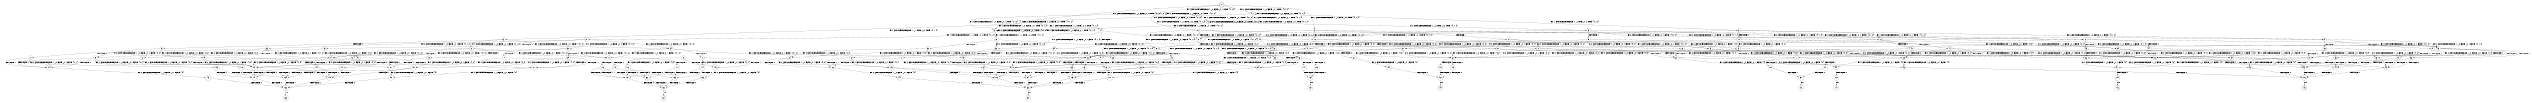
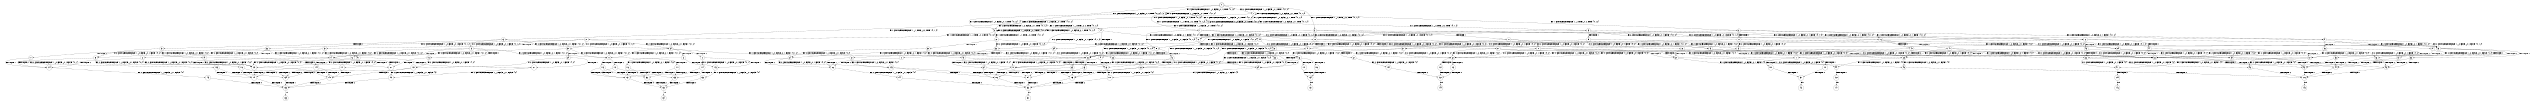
edge "34" -> "73": added, label "TERMINATE !1"
node "90": removed
edge "82" -> "70": removed, label "EX !0 !ATOMIC_EXCH_BRANCH (1, +0, FALSE, +0, 1, FALSE) !{0, 2}"
